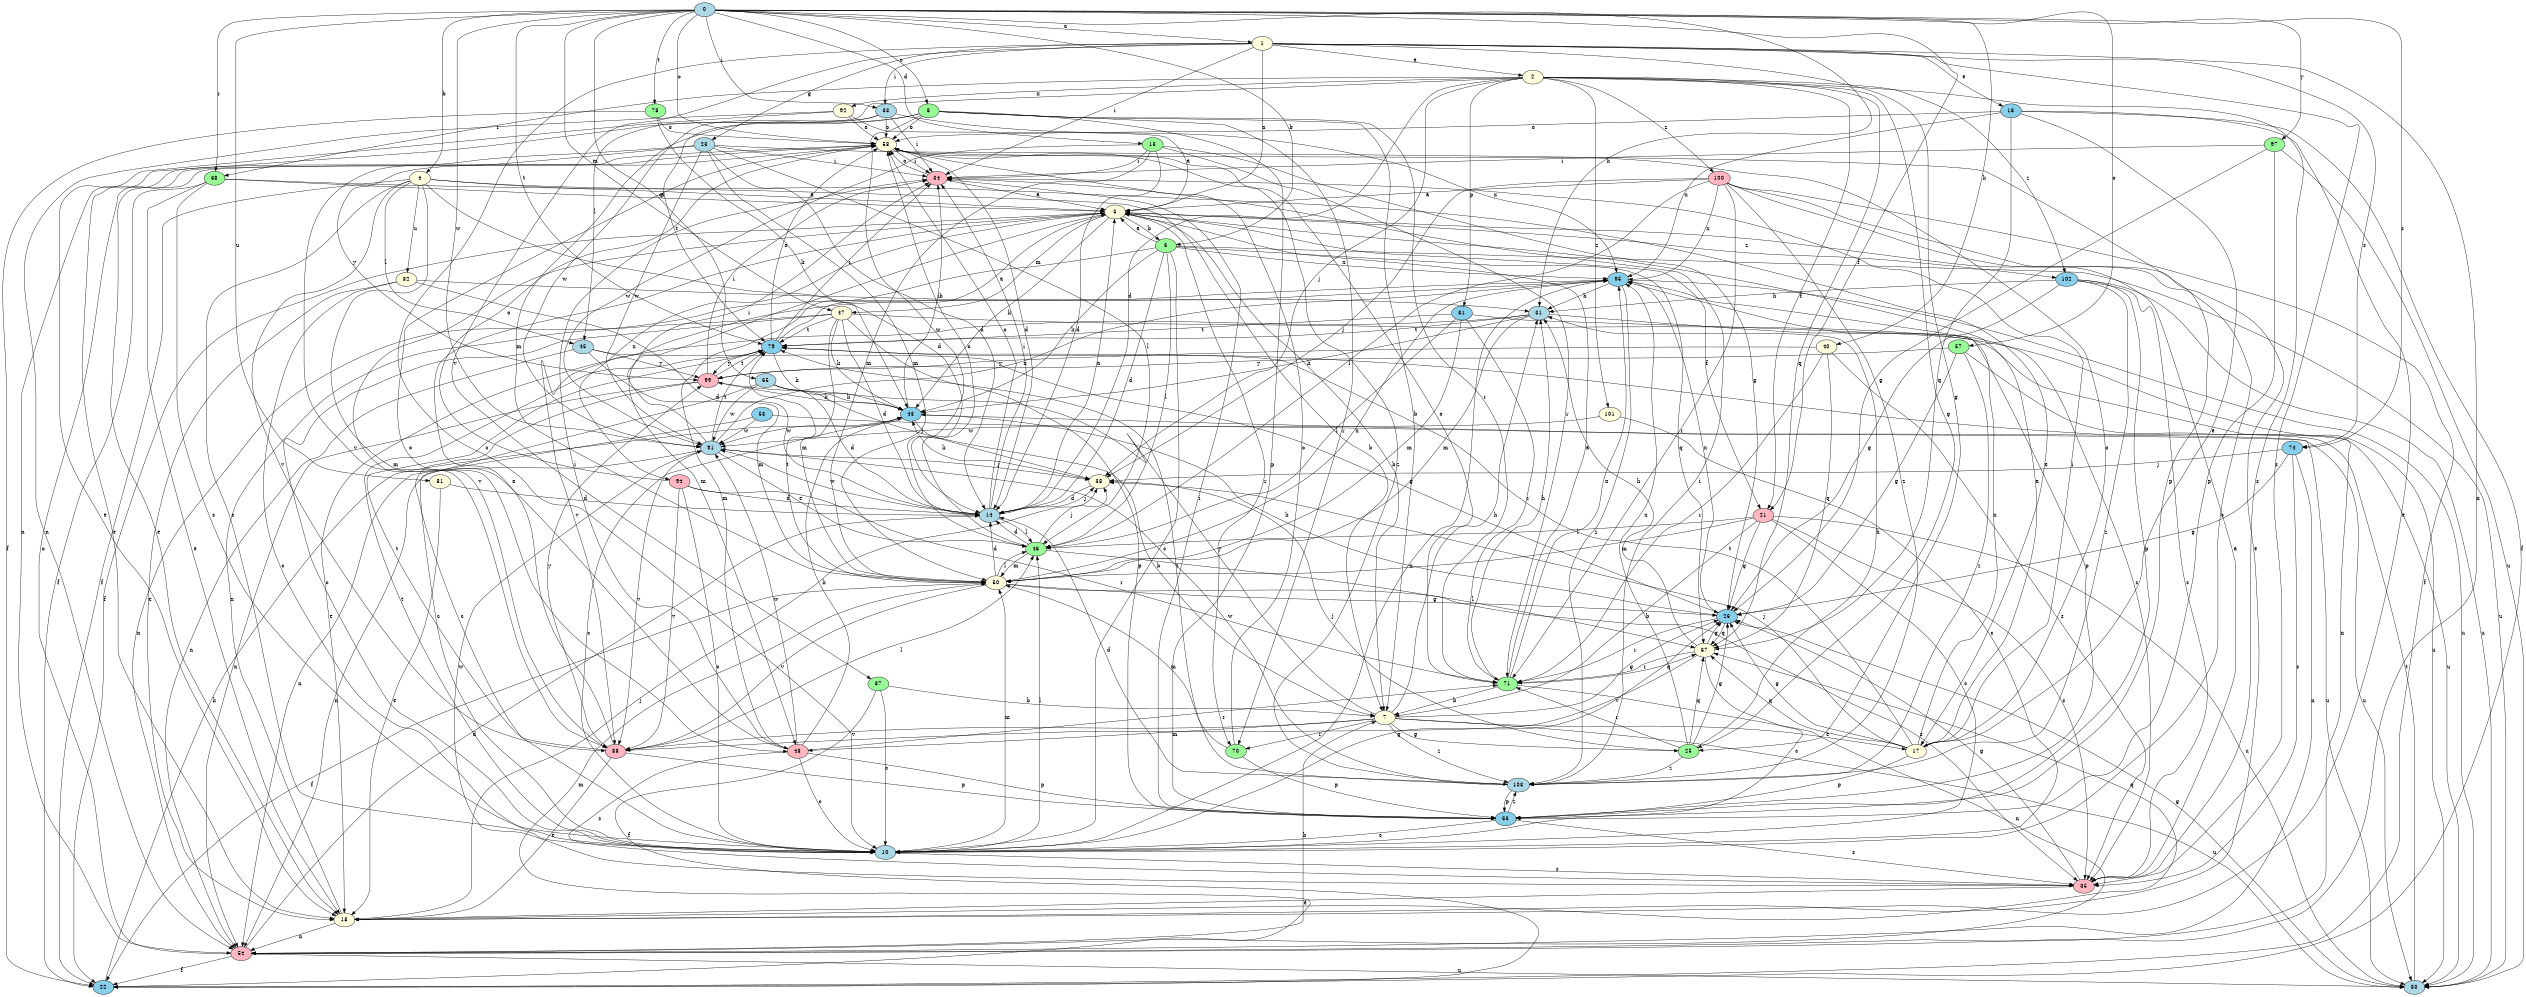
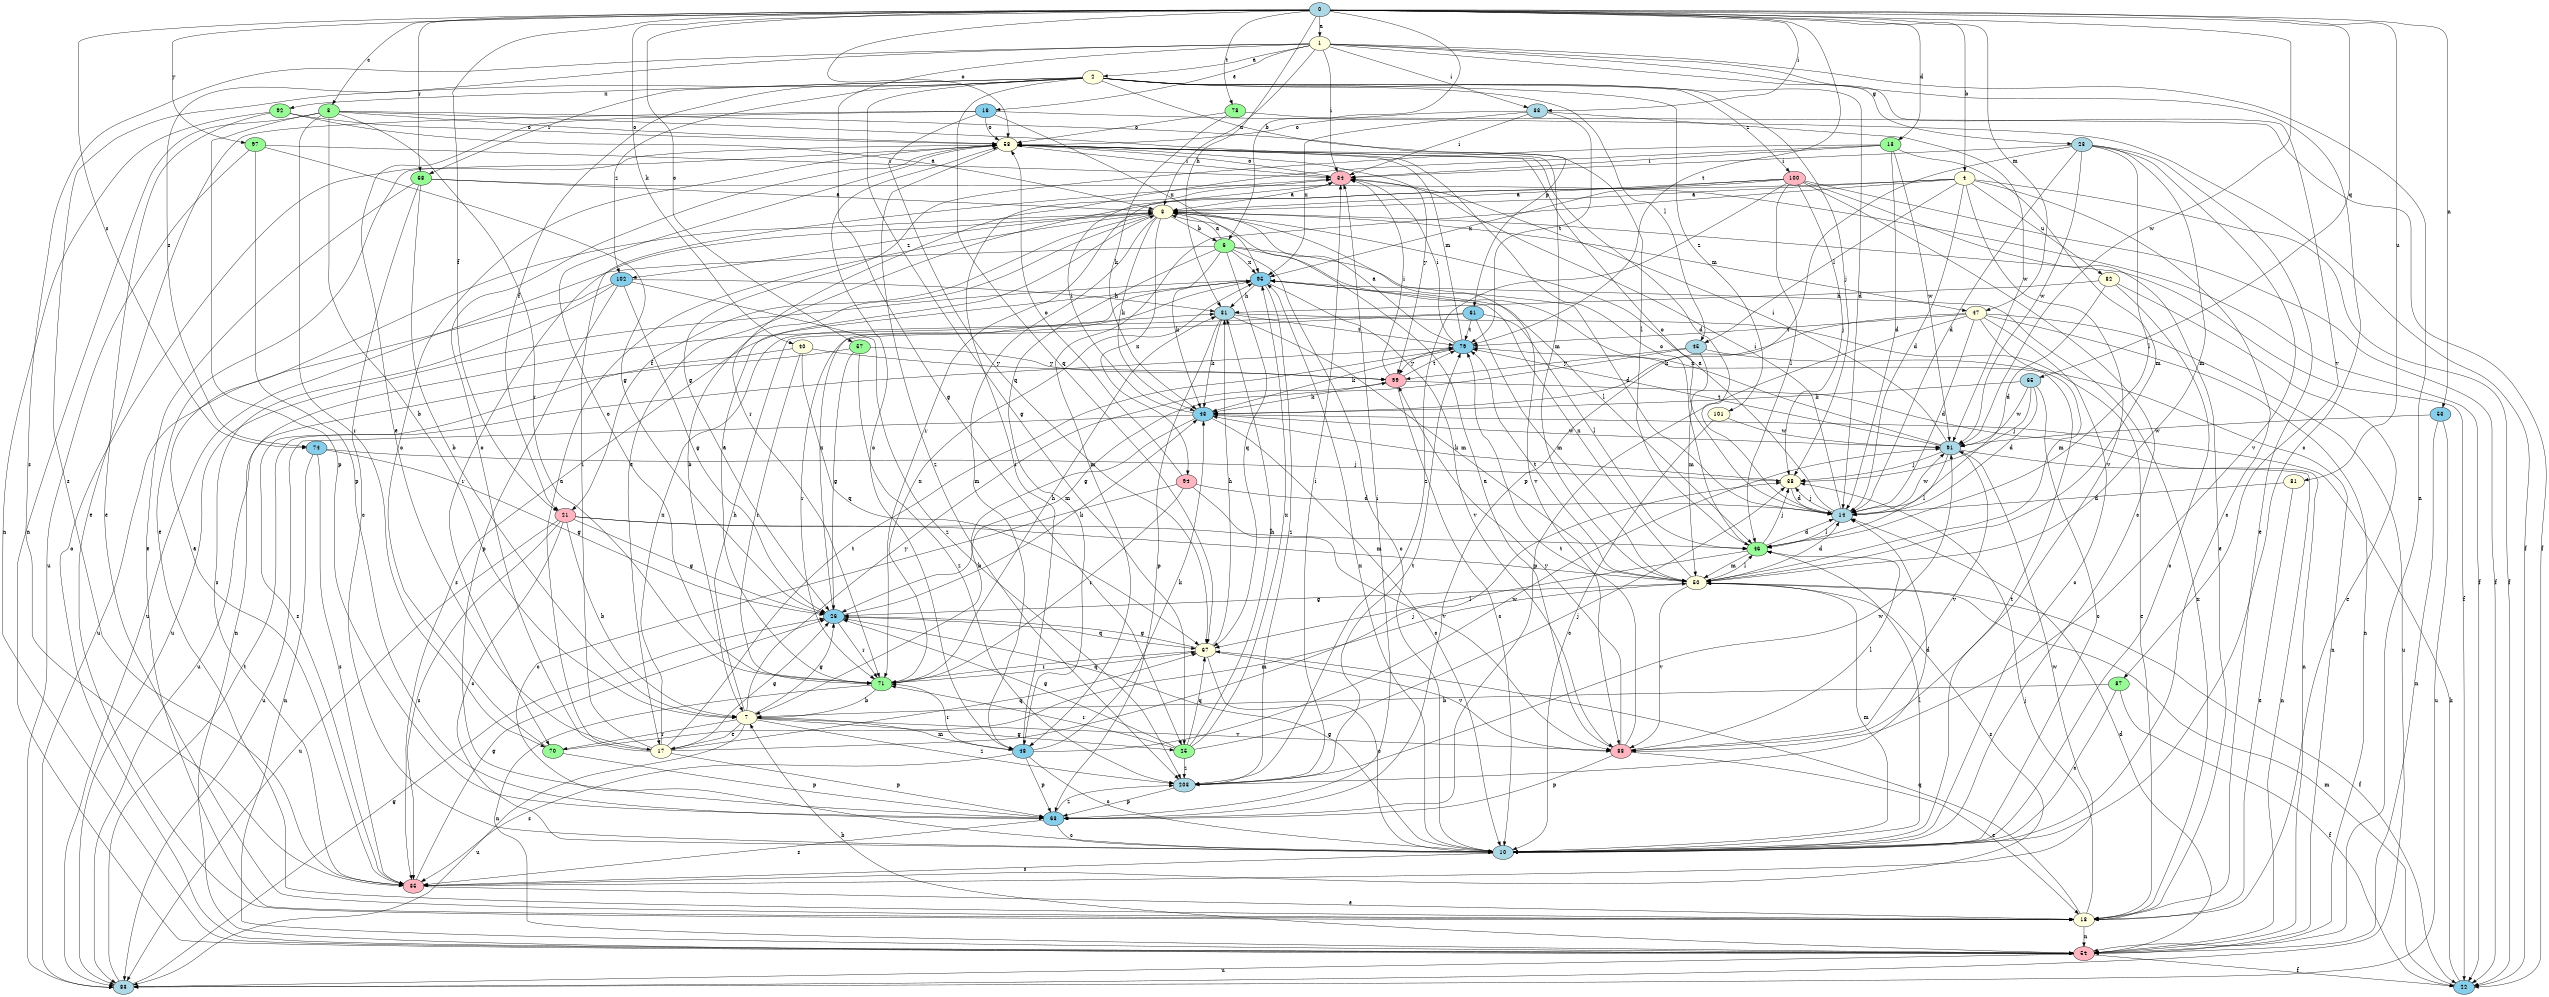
edge "0" -> "53": added, label "n"
node "92": fillcolor lightyellow -> palegreen
edge "79" -> "58": label "o" -> "m"
edge "8" -> "46": label "w" -> "l"
edge "91" -> "46": label "e" -> "l"
node "48": fillcolor lightpink -> skyblue
node "103": label "103" -> "203"
